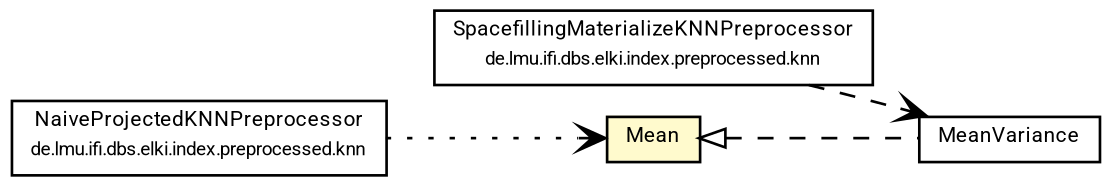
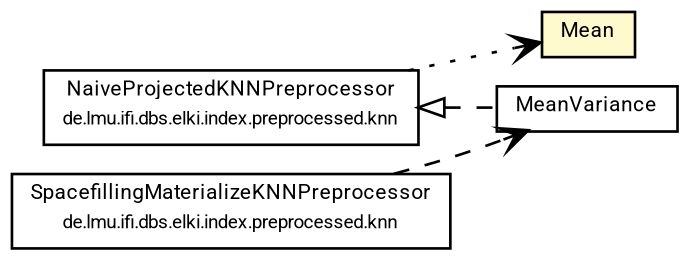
edge "MeanVariance" -> "Mean": now "MeanVariance" -> "NaiveProjectedKNNPreprocessor"
